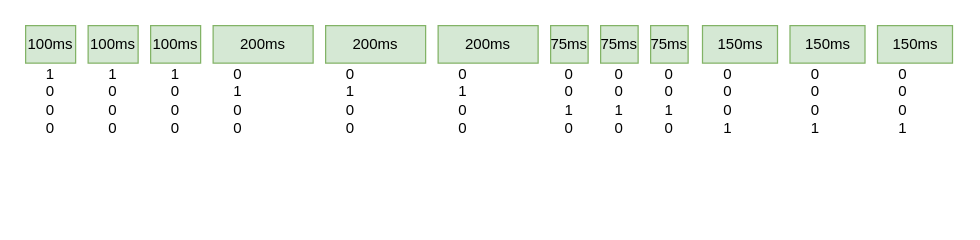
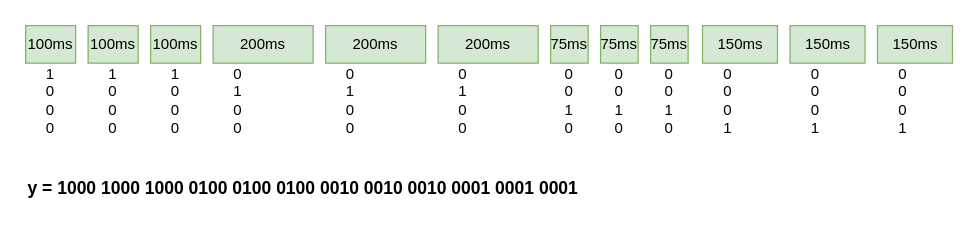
node "y = 1000 1000 1000 0100 0100 0100 0010 0010 0010 0001 0001 0001": added
